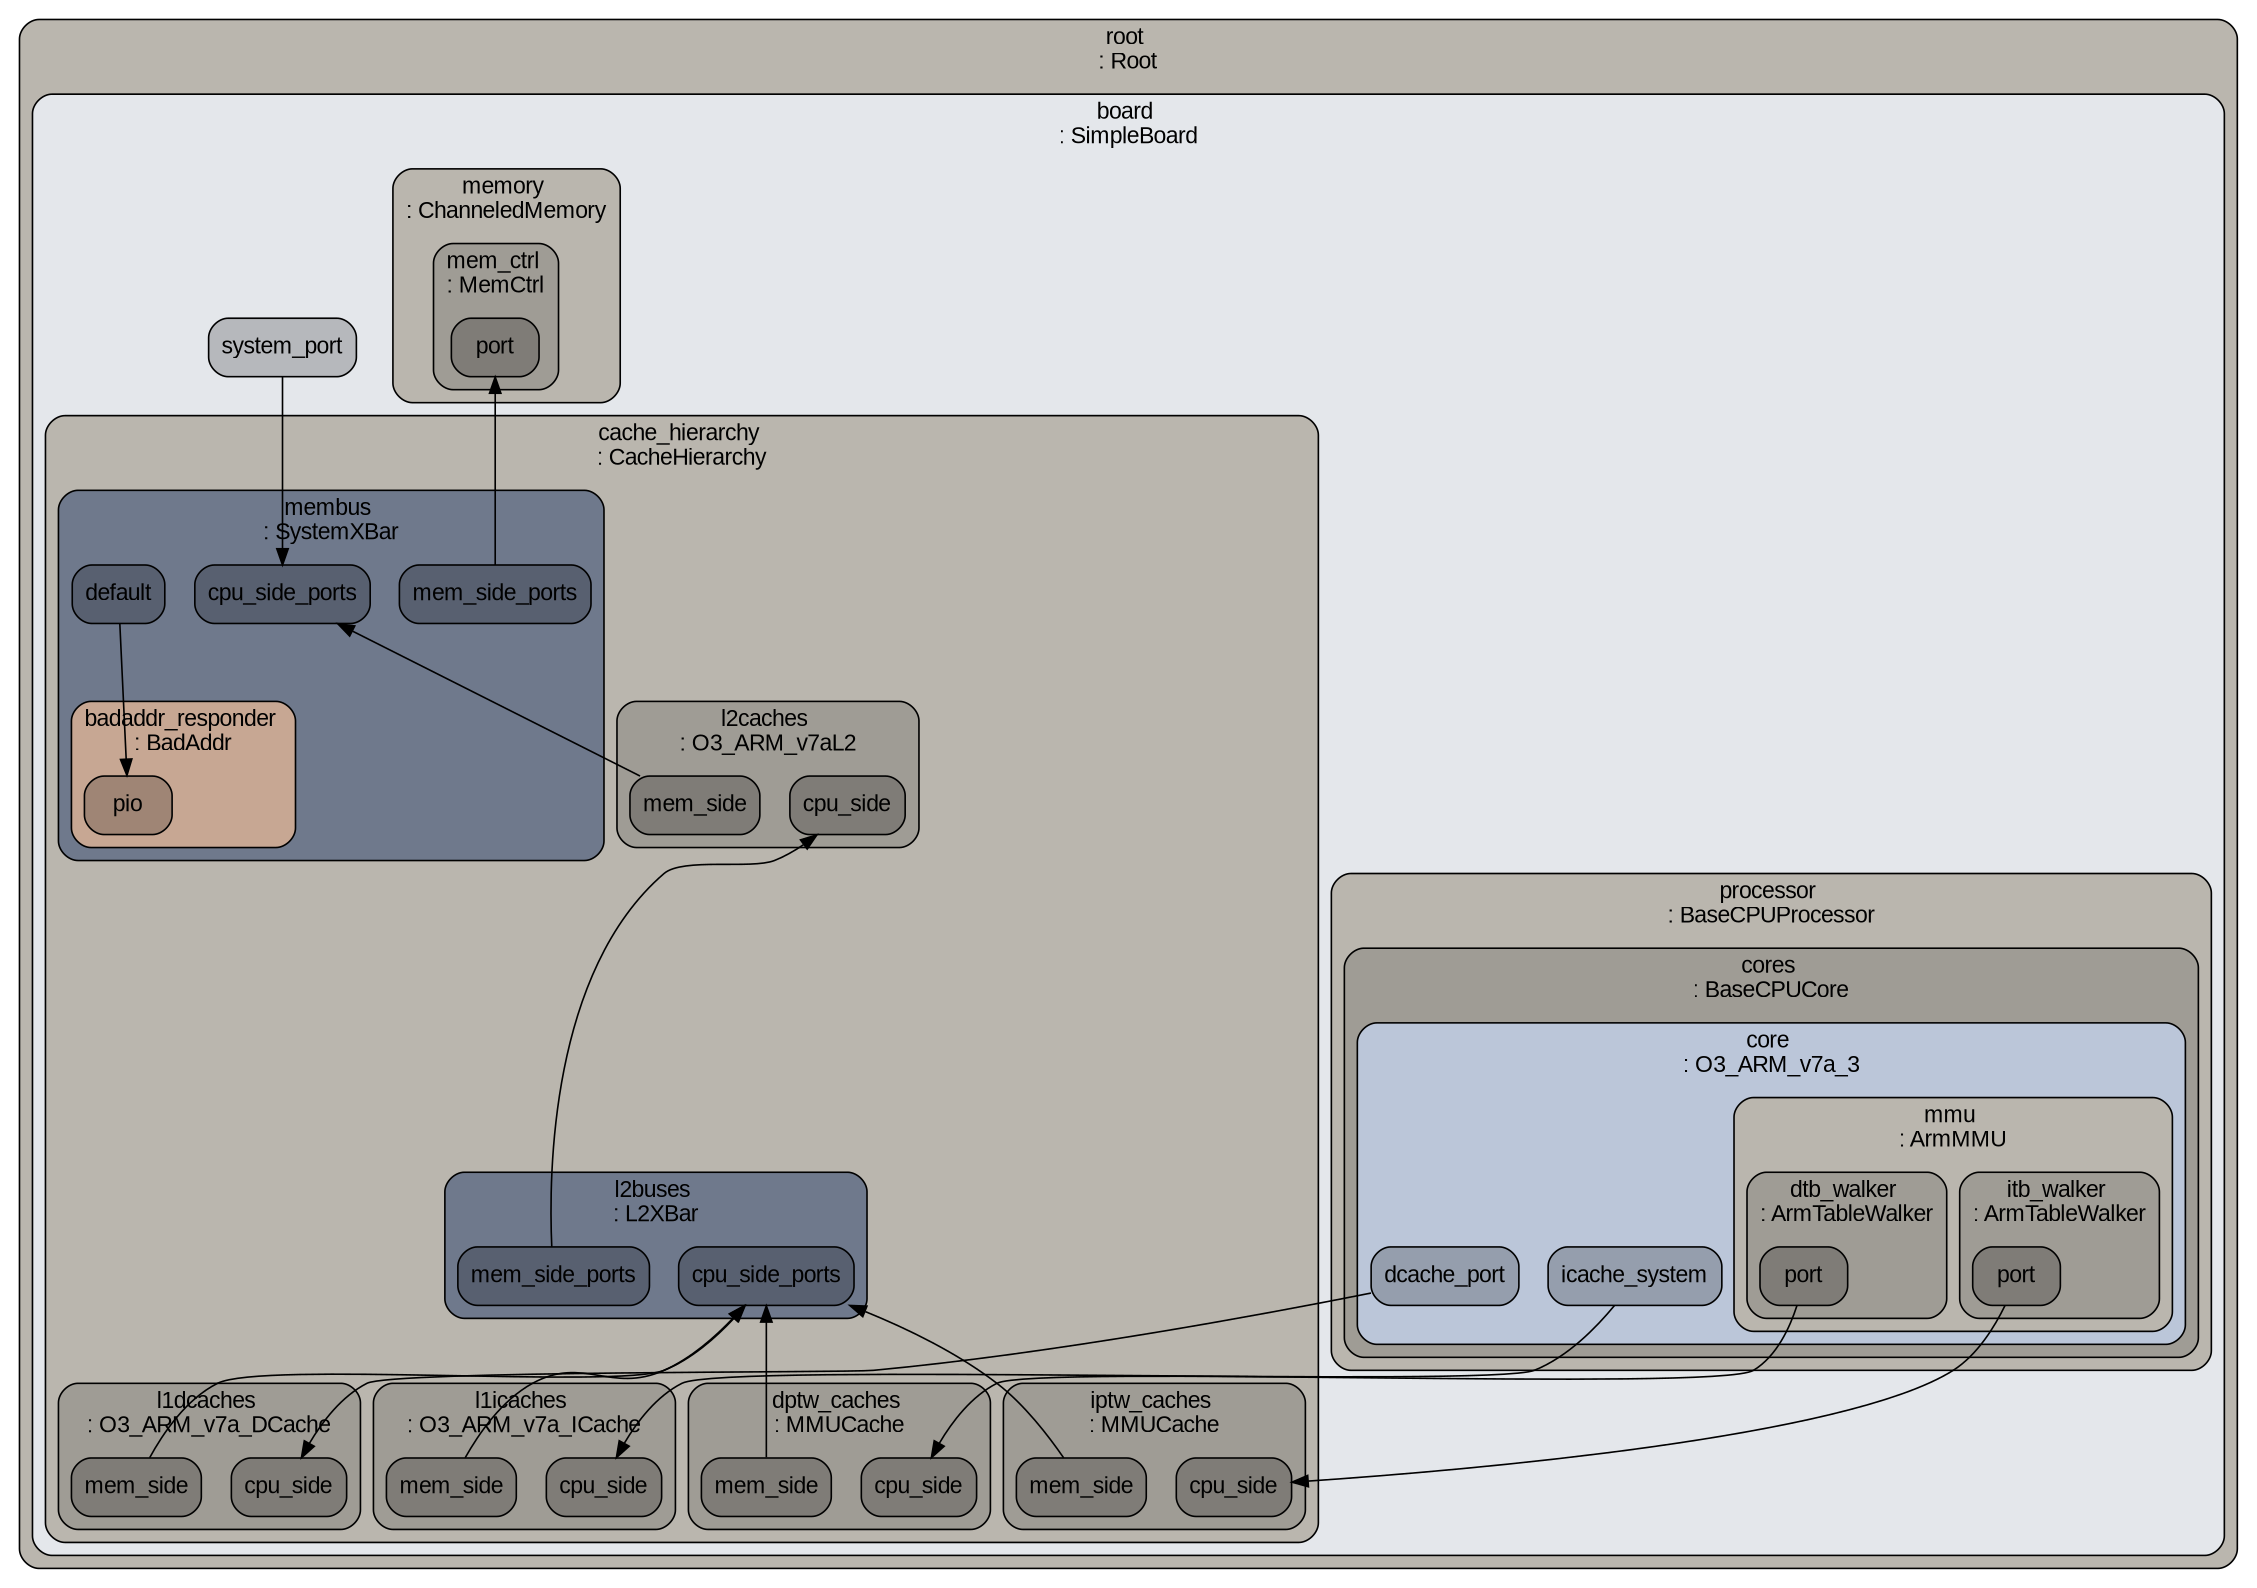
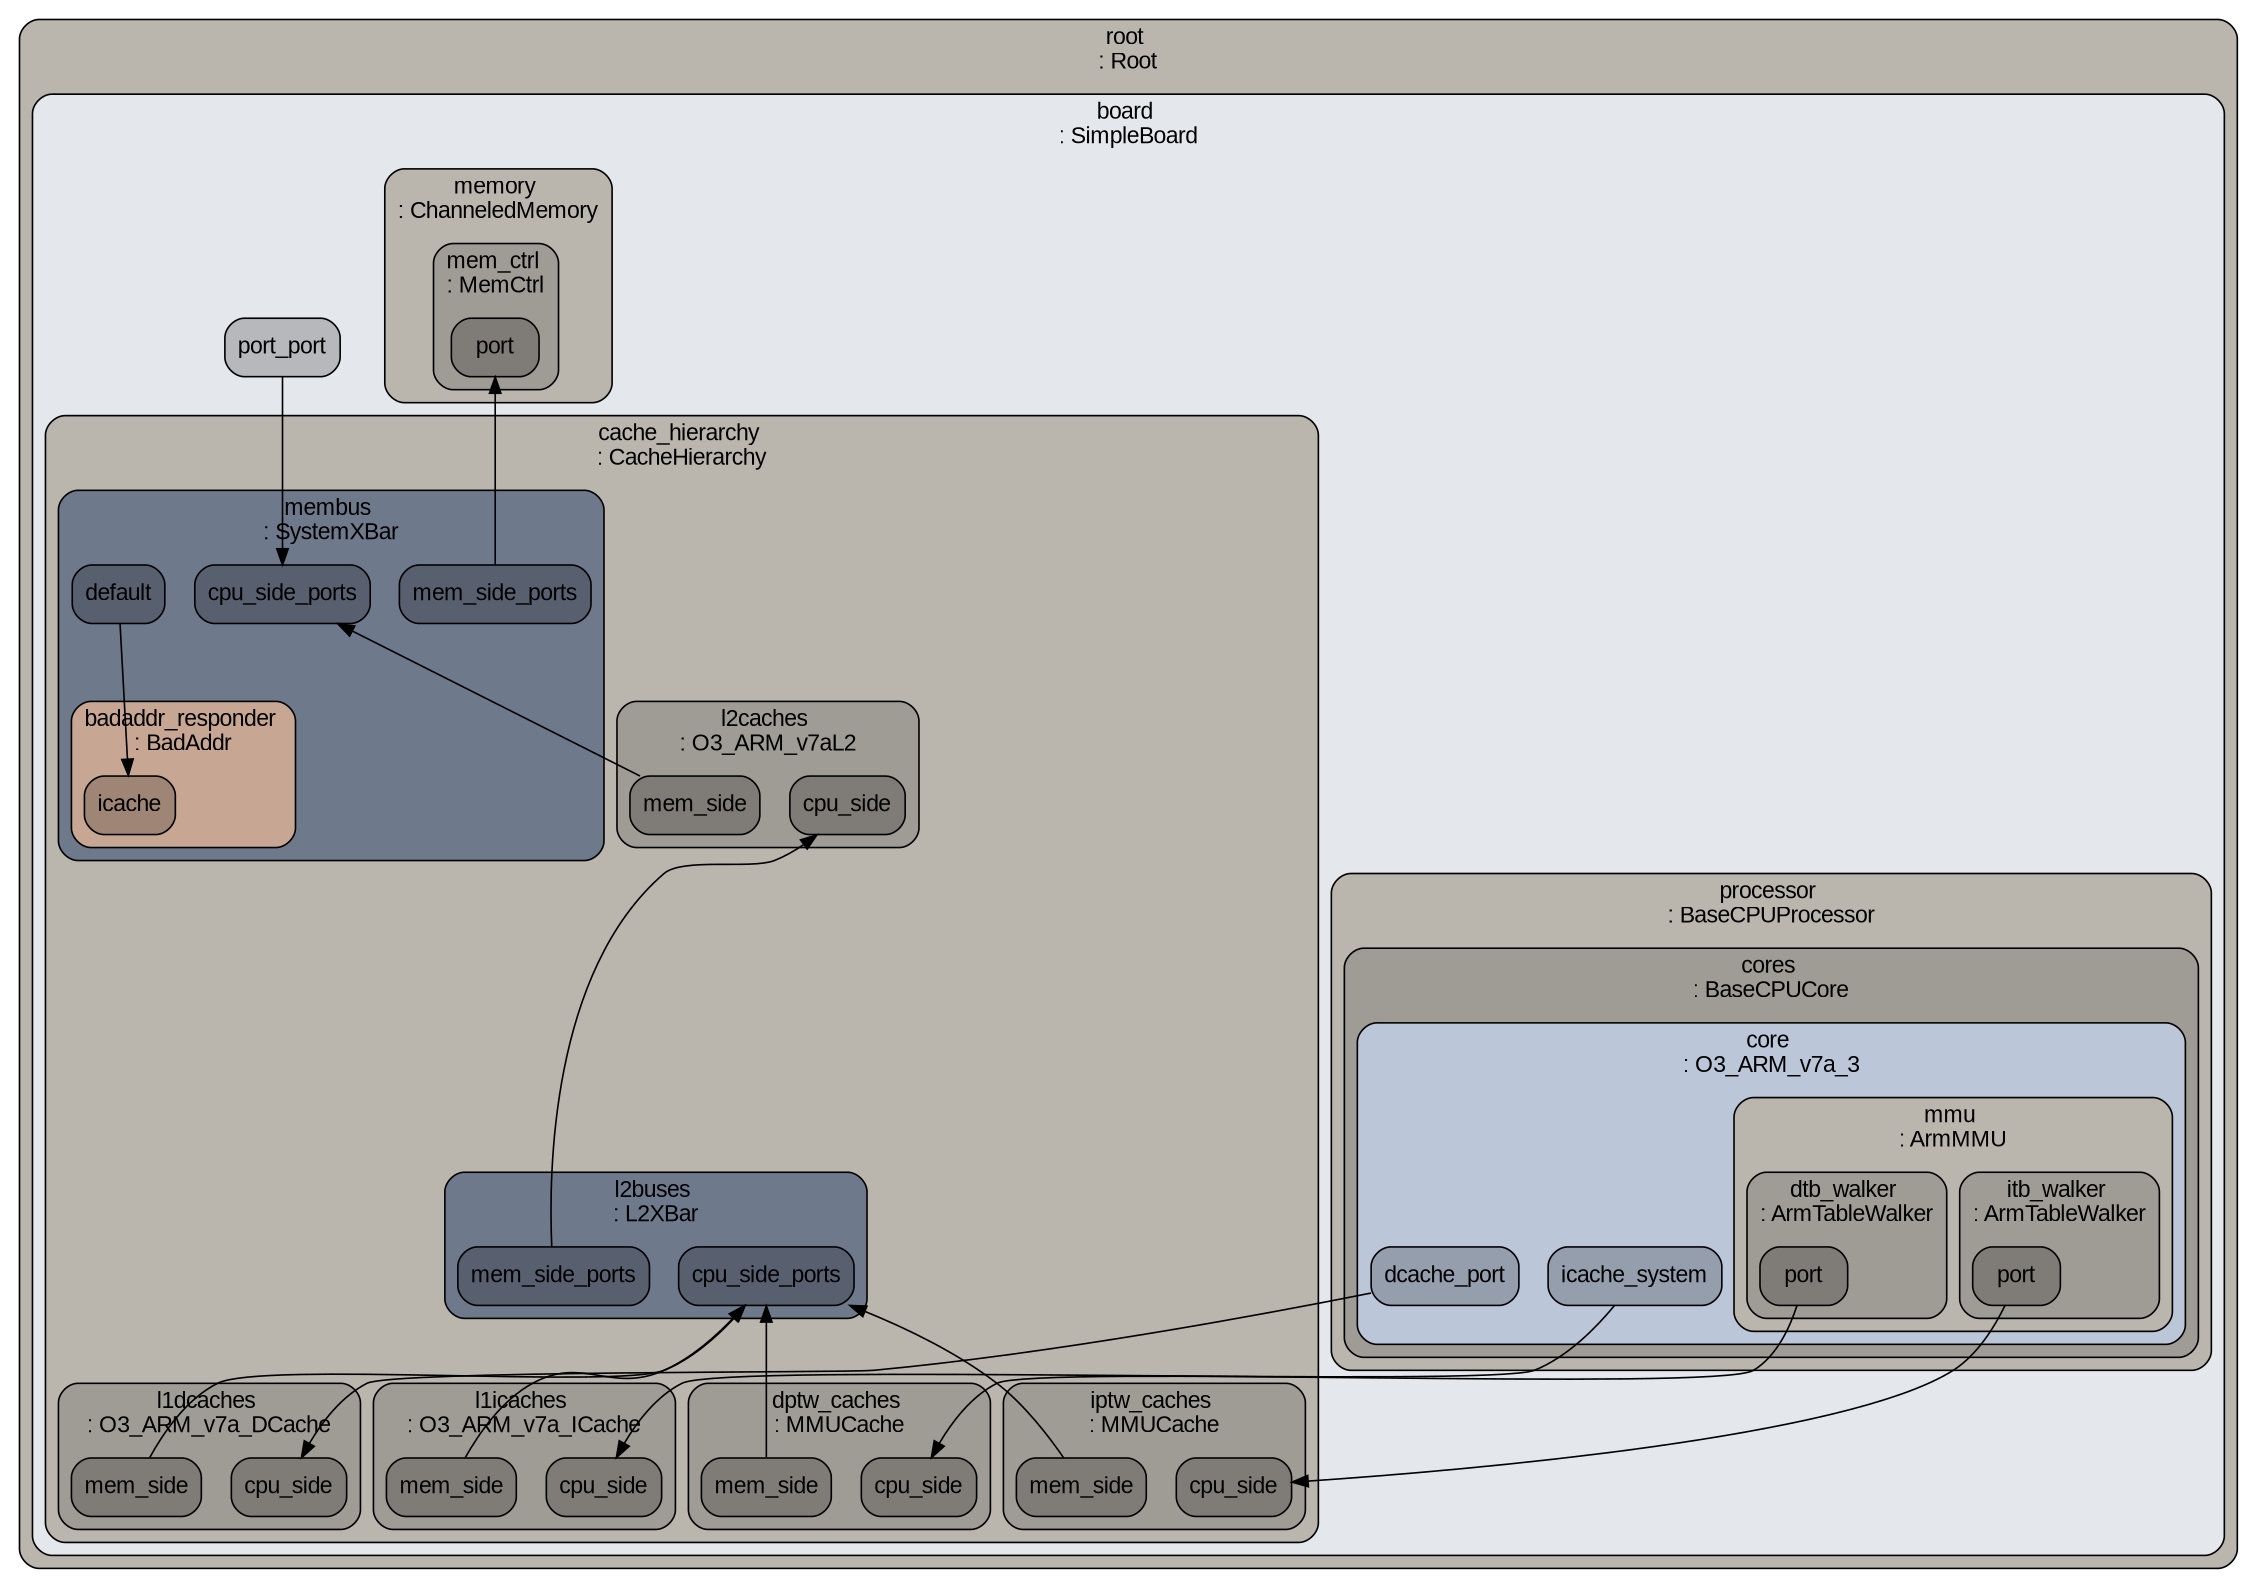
node "system_port": label "system_port" -> "port_port"
node "pio": label "pio" -> "icache"
